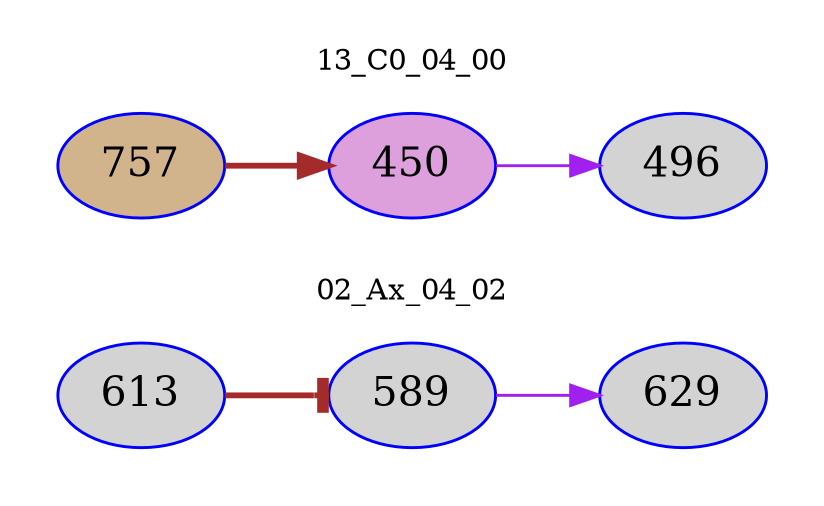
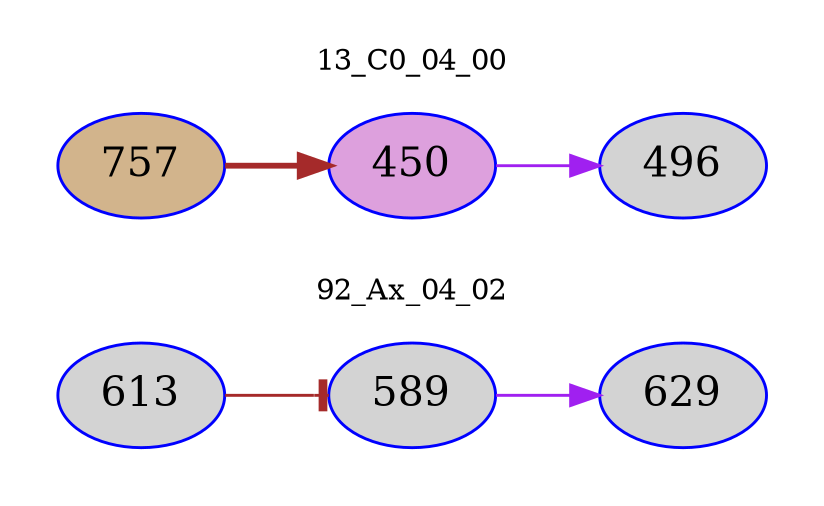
cluster "02_Ax_04_02": label "02_Ax_04_02" -> "92_Ax_04_02"
edge "613" -> "589": style bold -> solid
